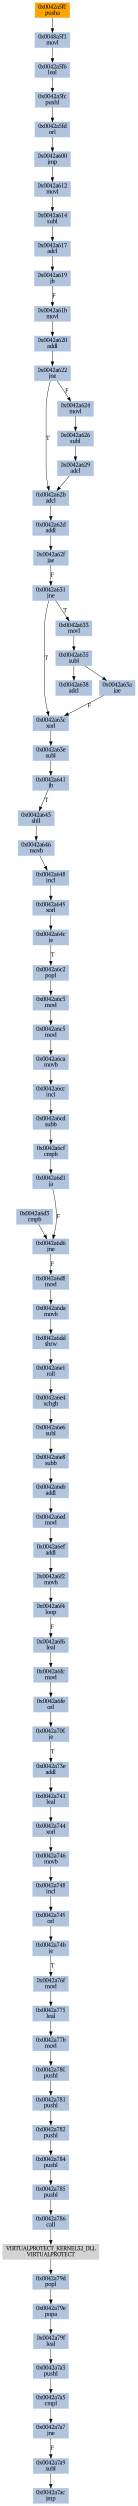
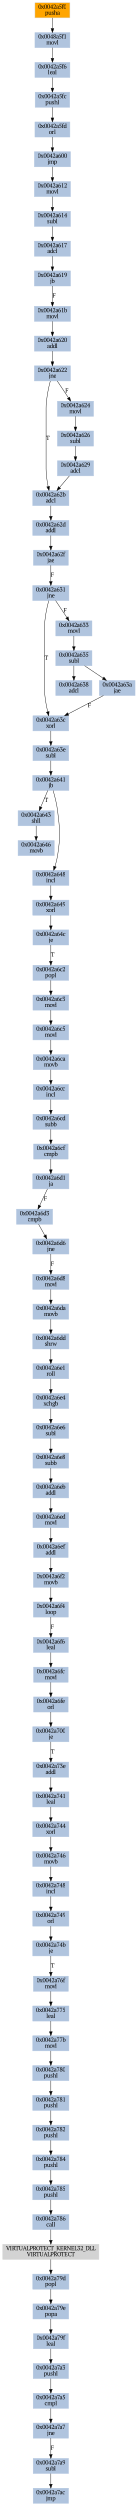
edge "0x0042a631 jne" -> "0x0042a633 movl": label "T" -> "F"
edge "0x0042a646 movb" -> "0x0042a648 incl": now "0x0042a641 jb" -> "0x0042a648 incl"
edge "0x0042a6d1 ja" -> "0x0042a6d6 jne": now "0x0042a6d1 ja" -> "0x0042a6d3 cmpb"
